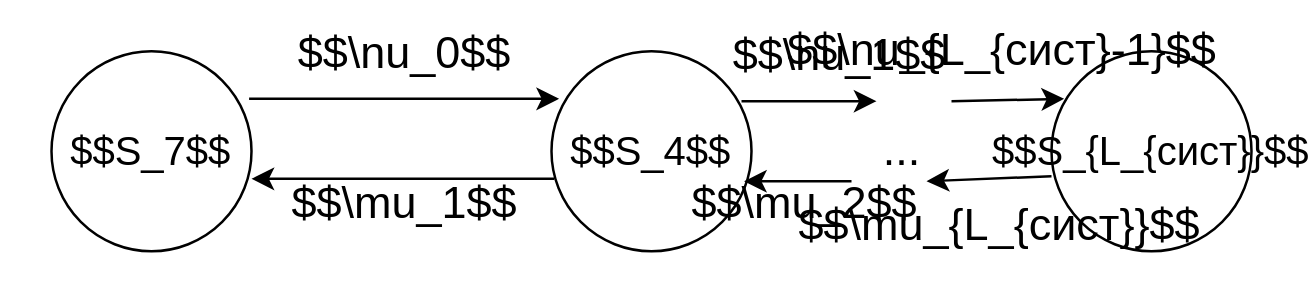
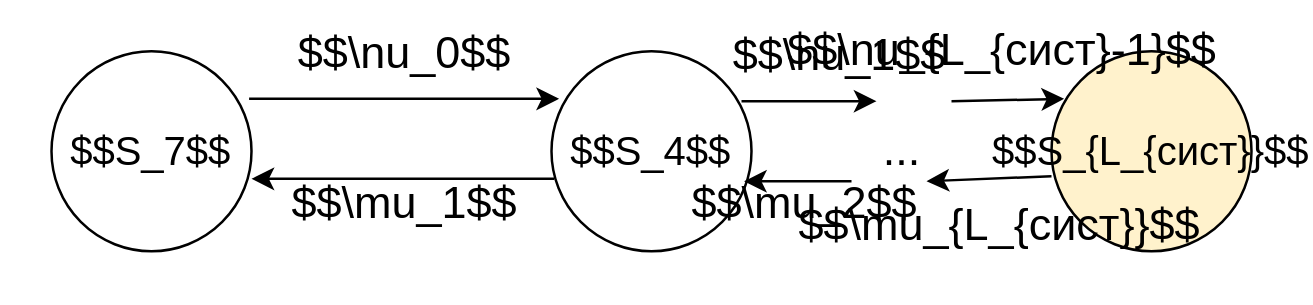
node "$$S_{L_{сист}}$$": fillcolor #ffffff -> #fff2cc
